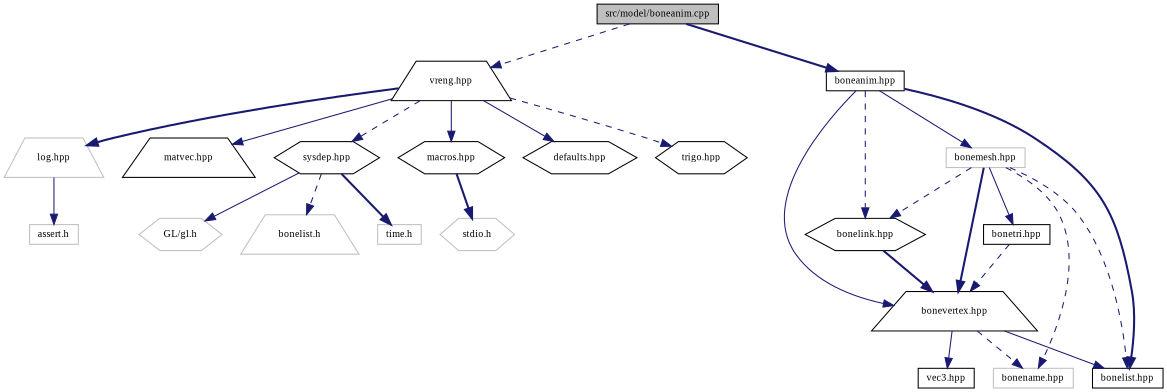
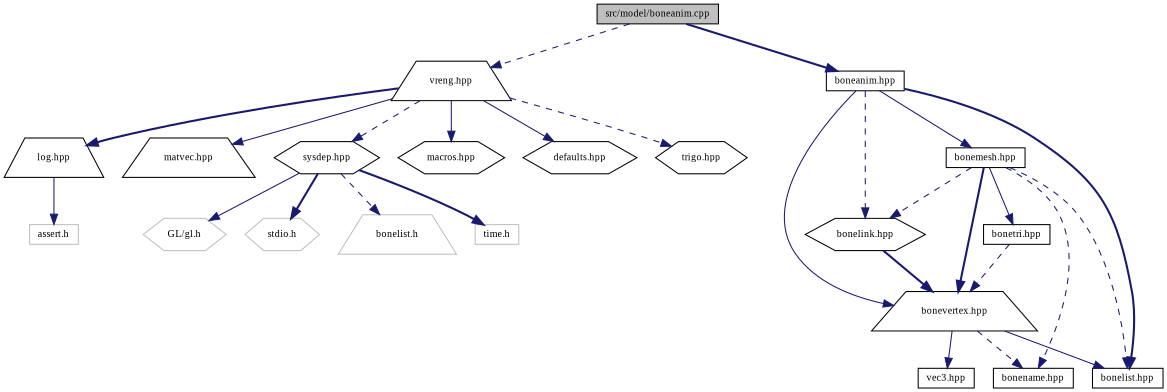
node "log.hpp": color grey75 -> black
node "bonemesh.hpp": color grey75 -> black
edge "macros.hpp" -> "stdio.h": now "sysdep.hpp" -> "stdio.h"
node "bonename.hpp": color grey75 -> black
